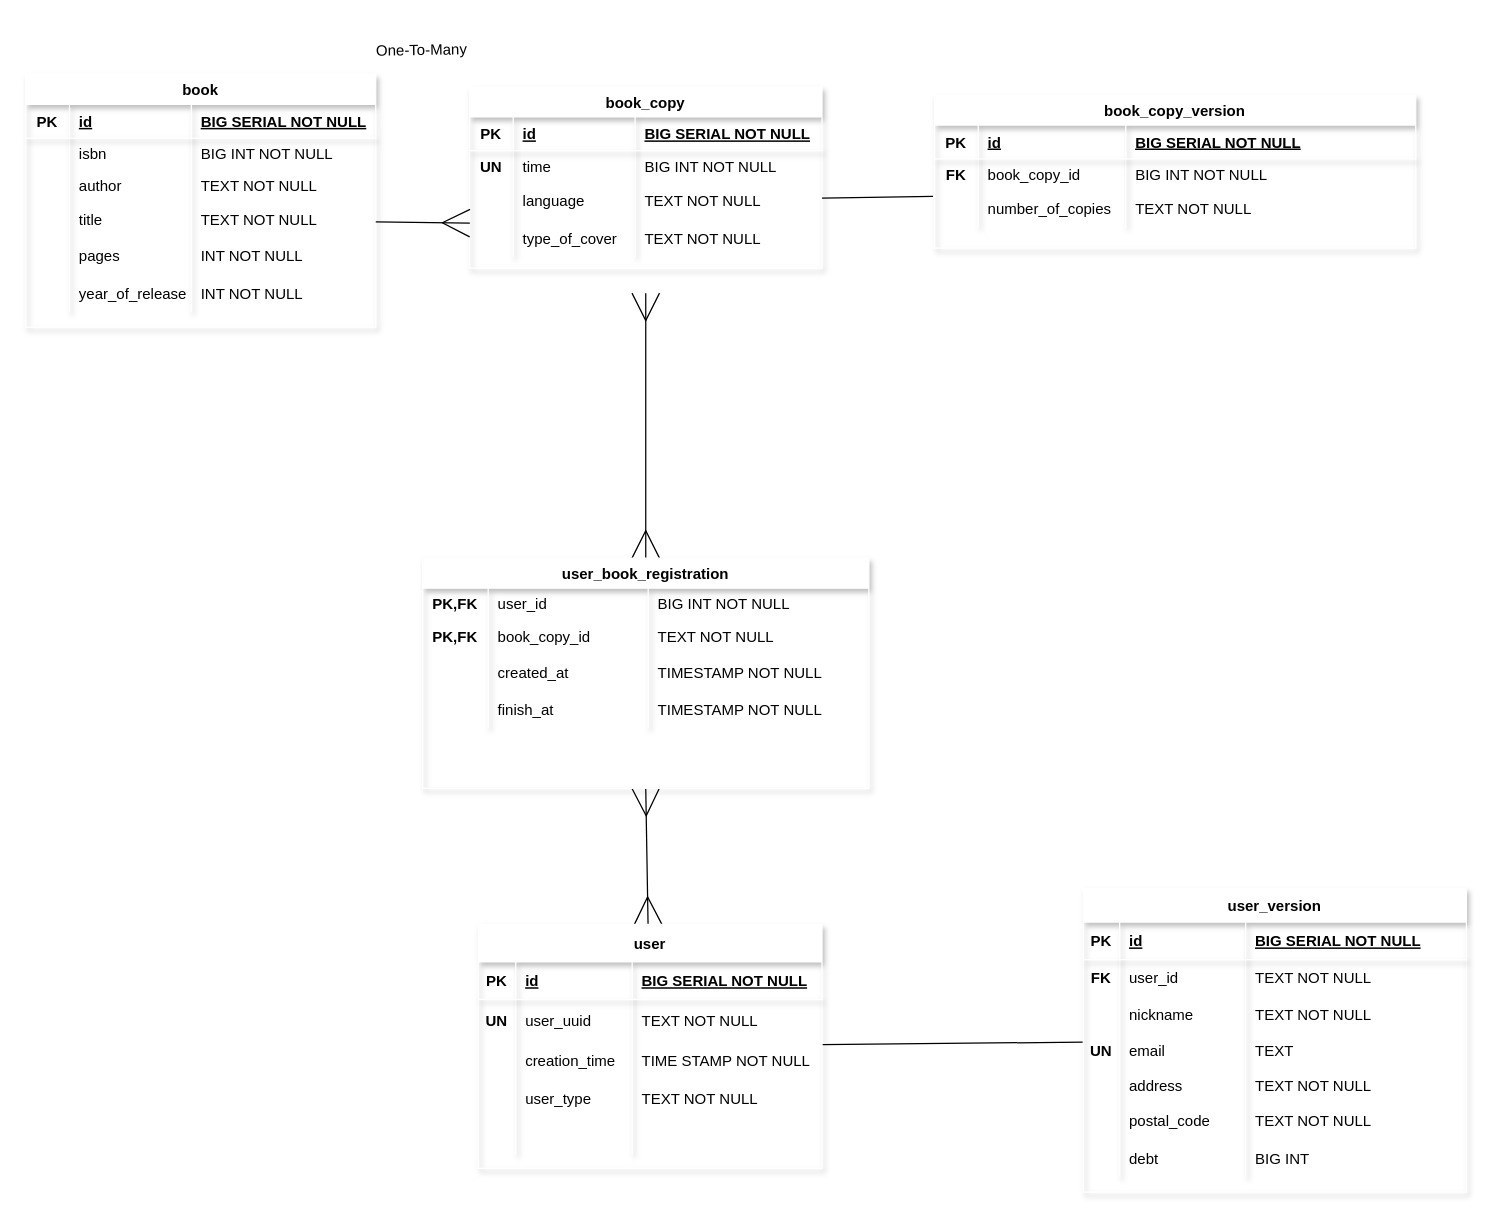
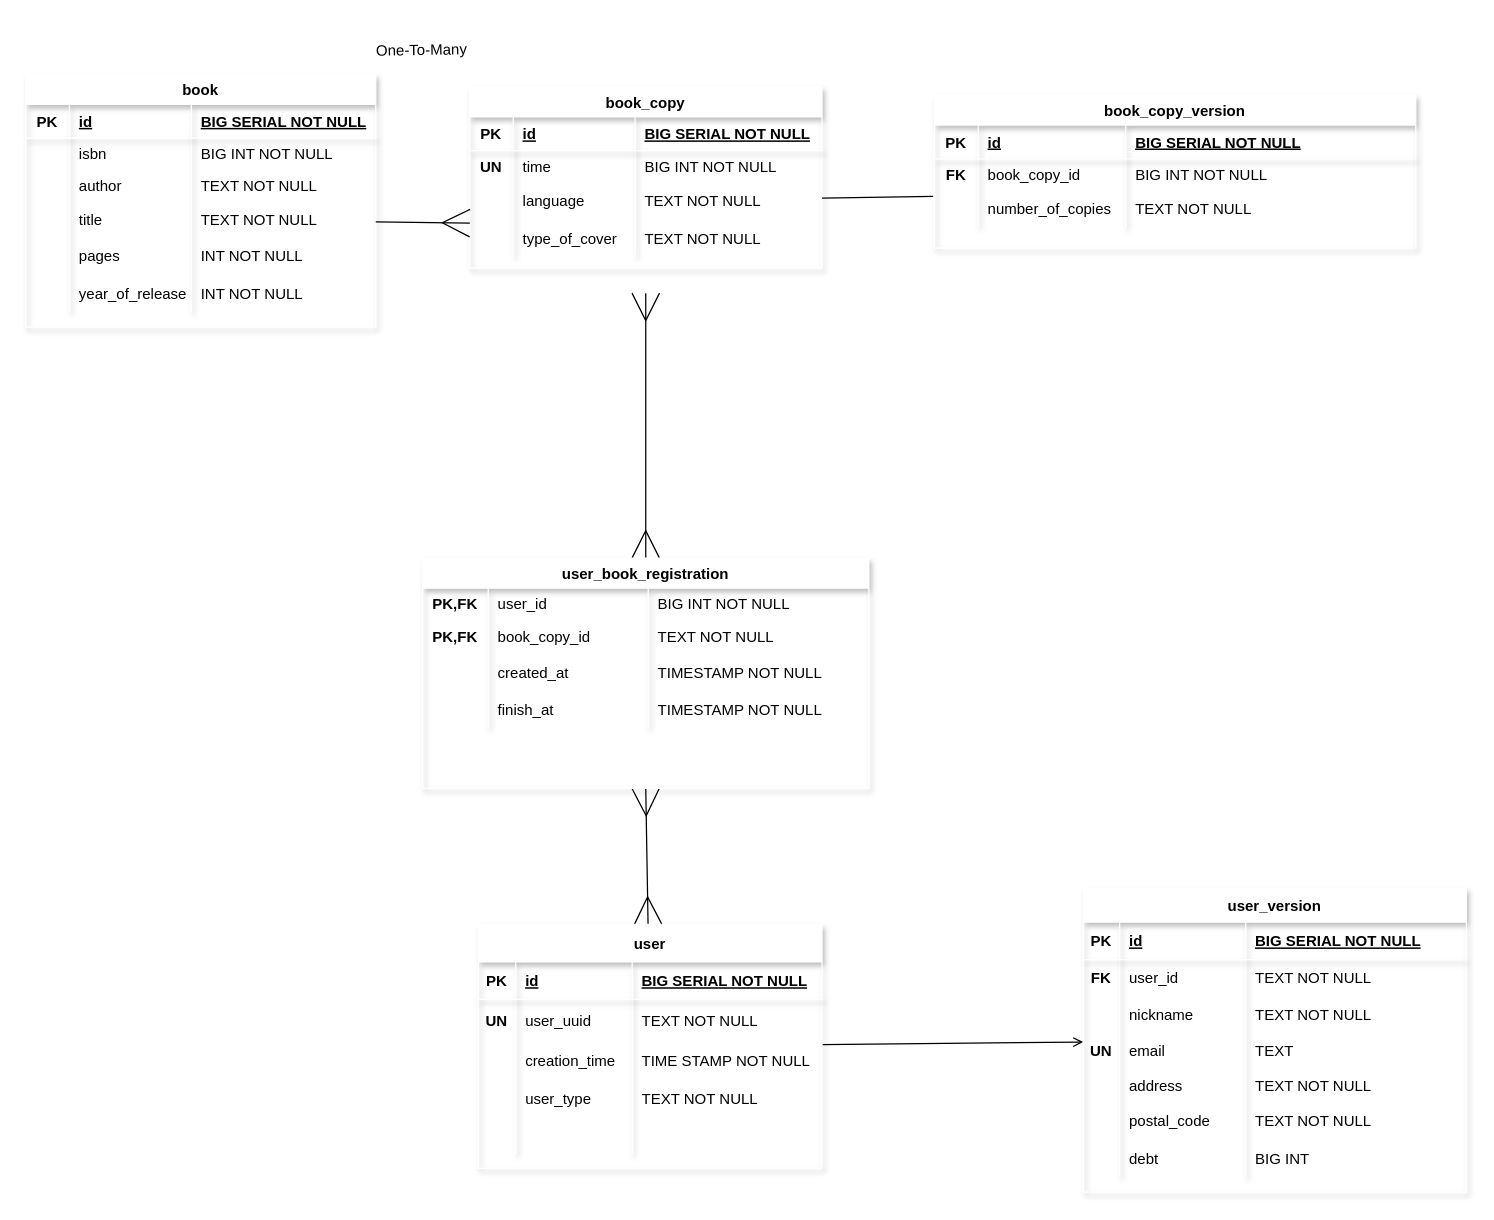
edge "user_version" -- "user": arrowhead none -> open
